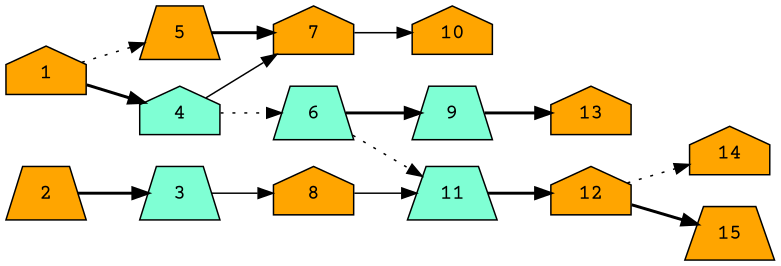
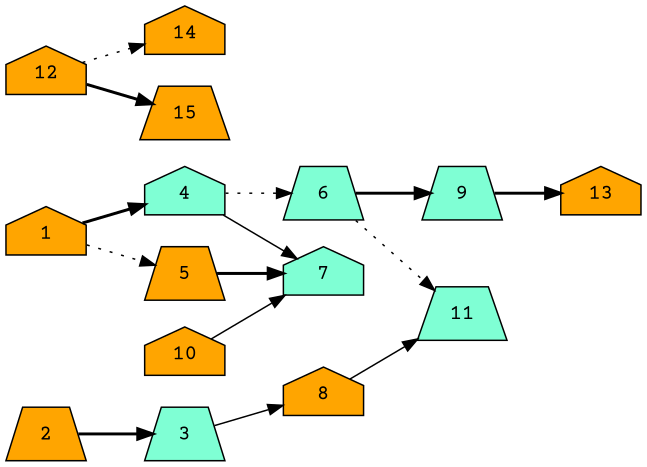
node "7": fillcolor orange -> aquamarine
edge "7" -> "10": reversed
edge "11" -> "12": removed
